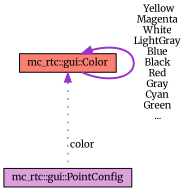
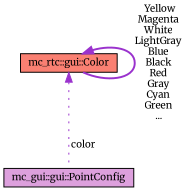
node "mc_rtc::gui::PointConfig": label "mc_rtc::gui::PointConfig" -> "mc_gui::gui::PointConfig"
